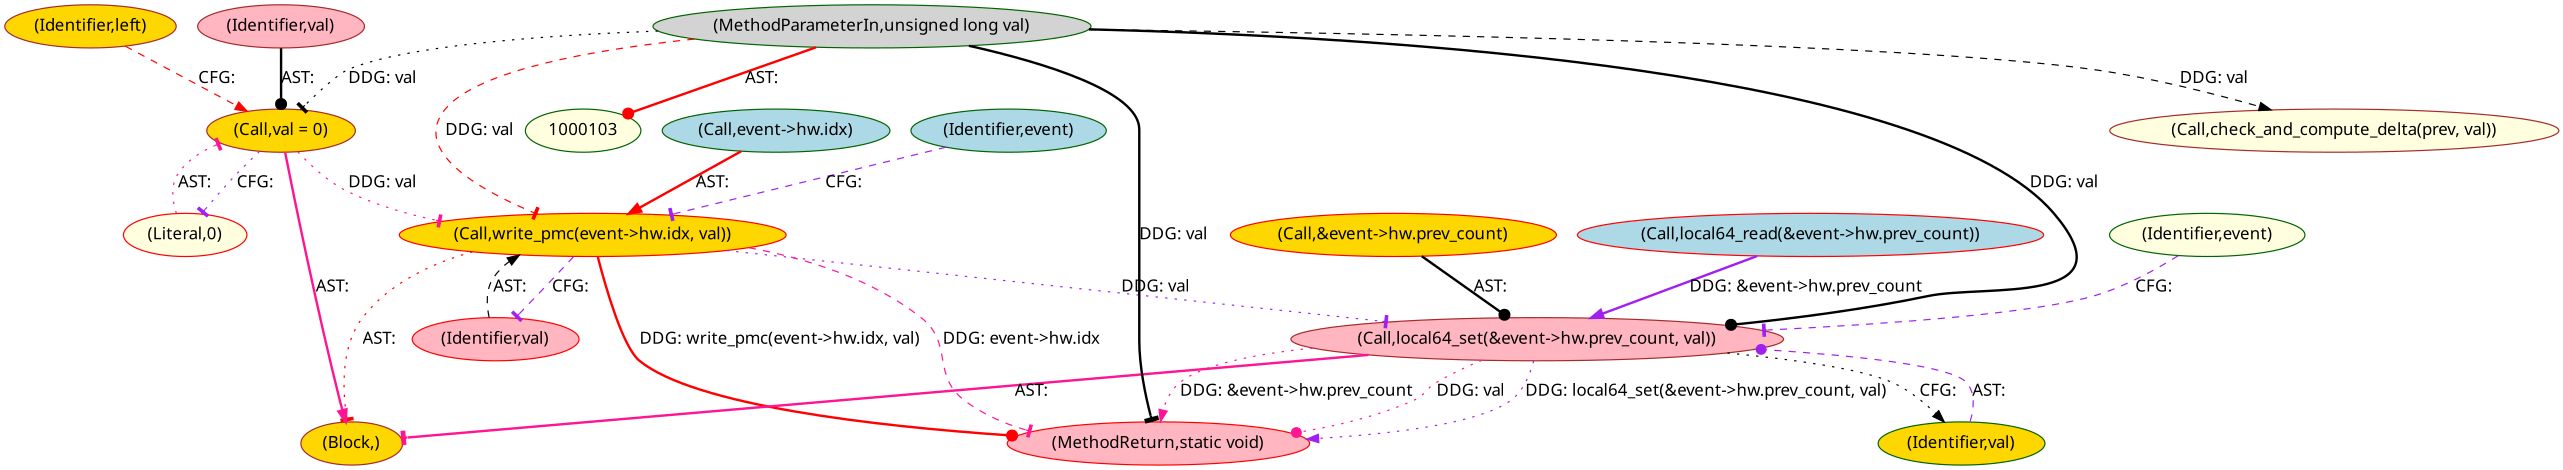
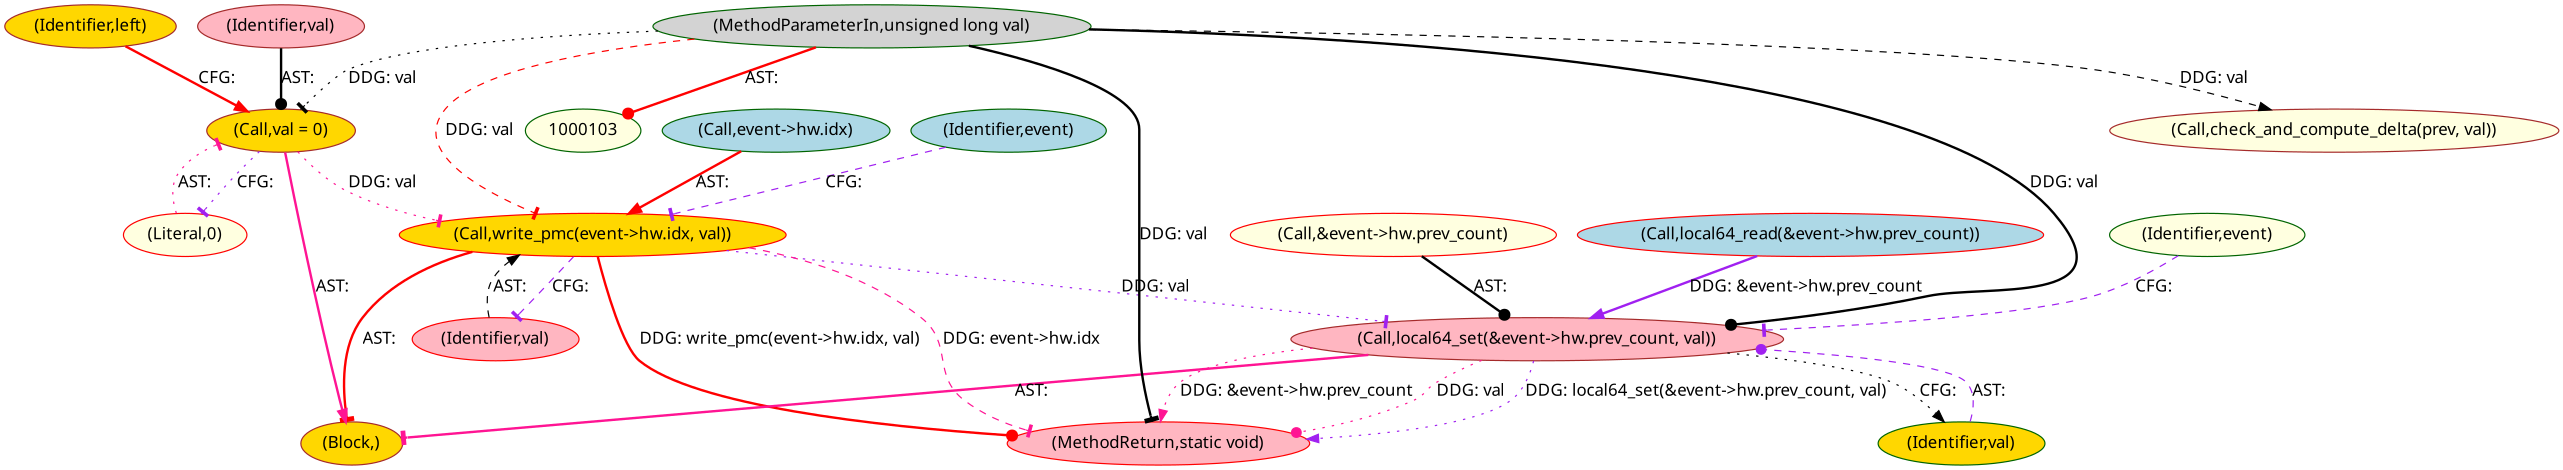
edge "(Identifier,left)" -> "(Call,val = 0)": style dashed -> bold
node "(Call,&event->hw.prev_count)": fillcolor gold -> lightyellow
edge "(Call,write_pmc(event->hw.idx, val))" -> "(Block,)": style dotted -> bold
